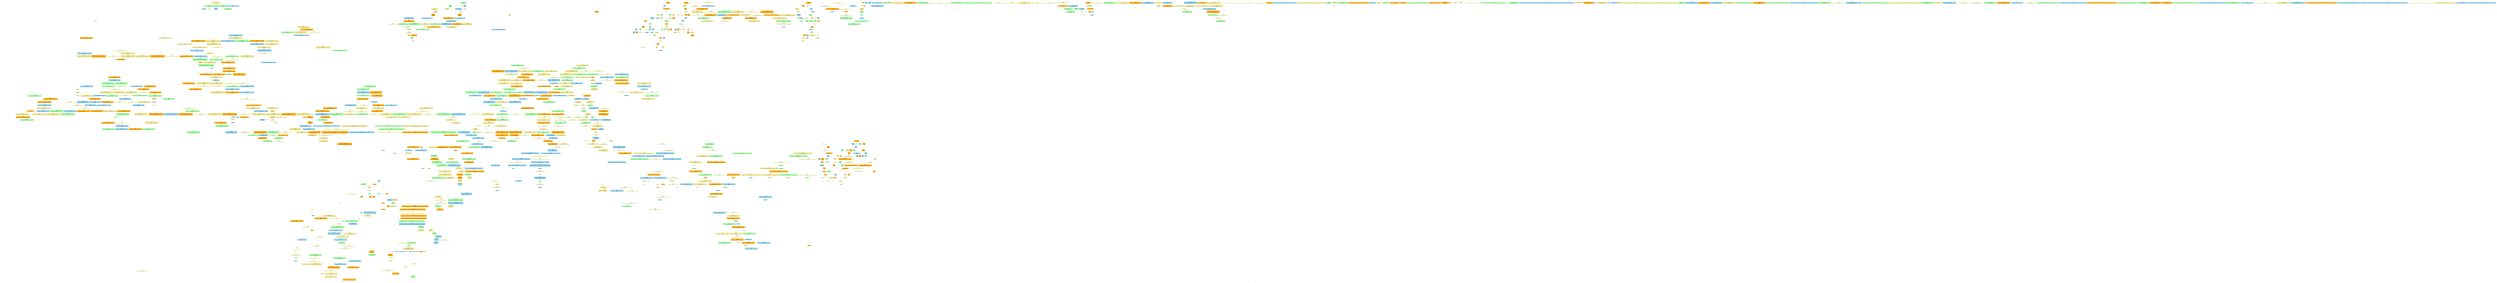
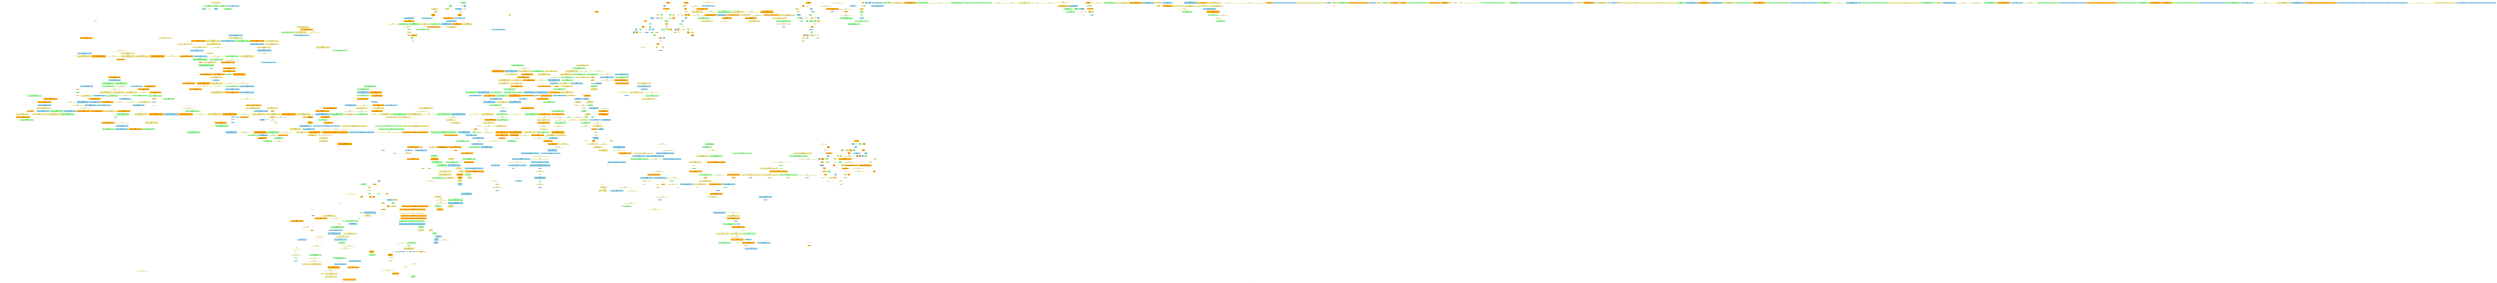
node "NodeID: 410": fillcolor khaki -> orange
node "NodeID: 222": fillcolor skyblue -> khaki
node "NodeID: 1164": fillcolor palegreen -> lightyellow
